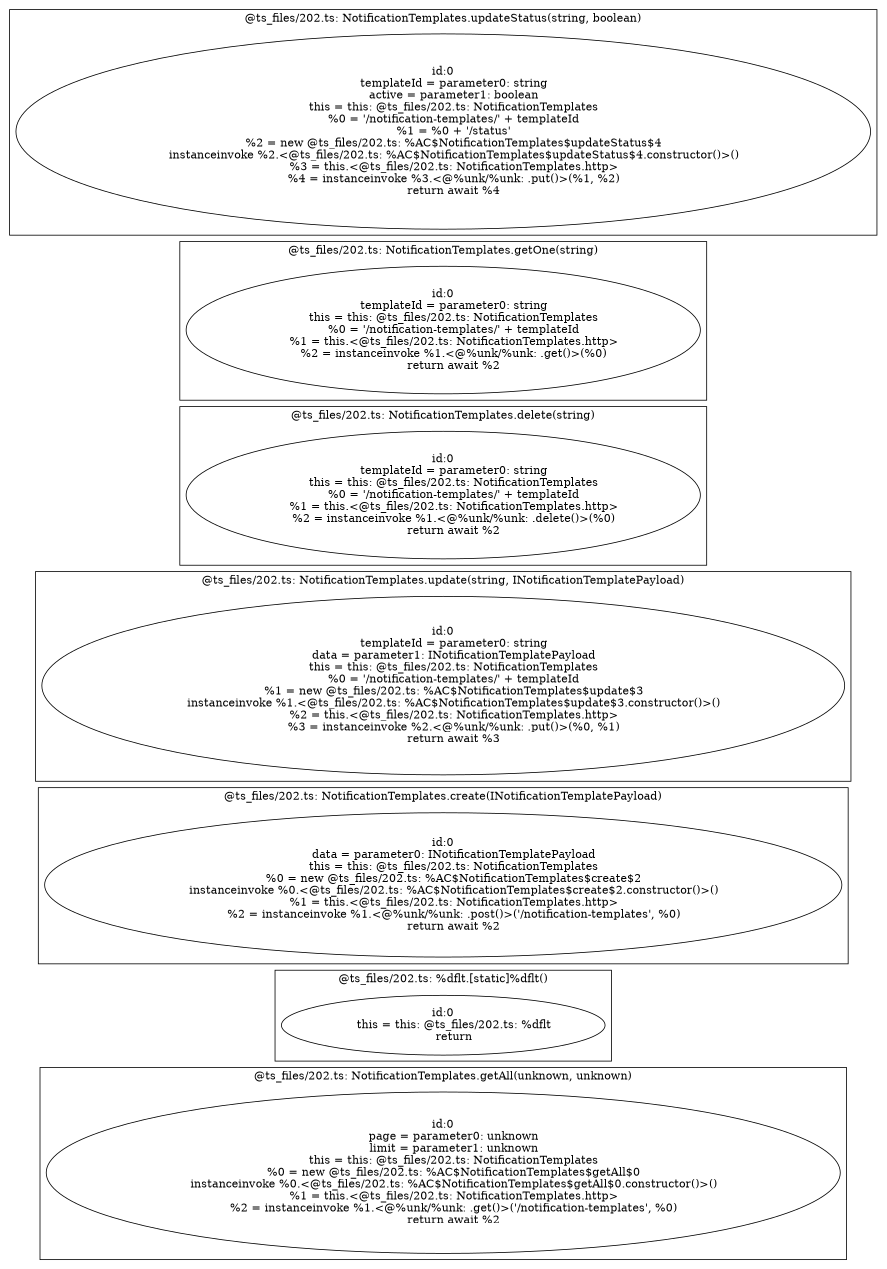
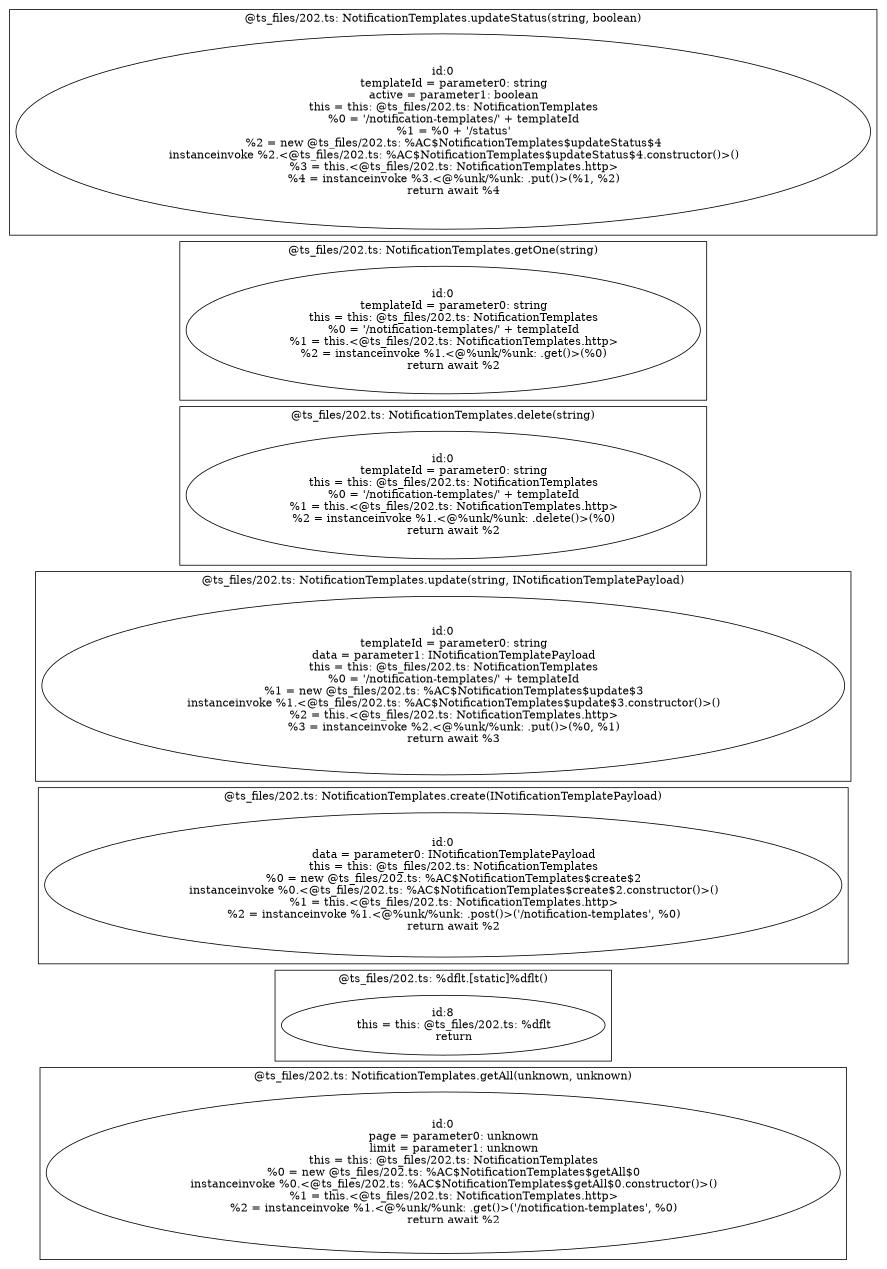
node "id:0 this = this: @ts_files/202.ts: %dflt return": label "id:0 this = this: @ts_files/202.ts: %dflt return" -> "id:8 this = this: @ts_files/202.ts: %dflt return"
